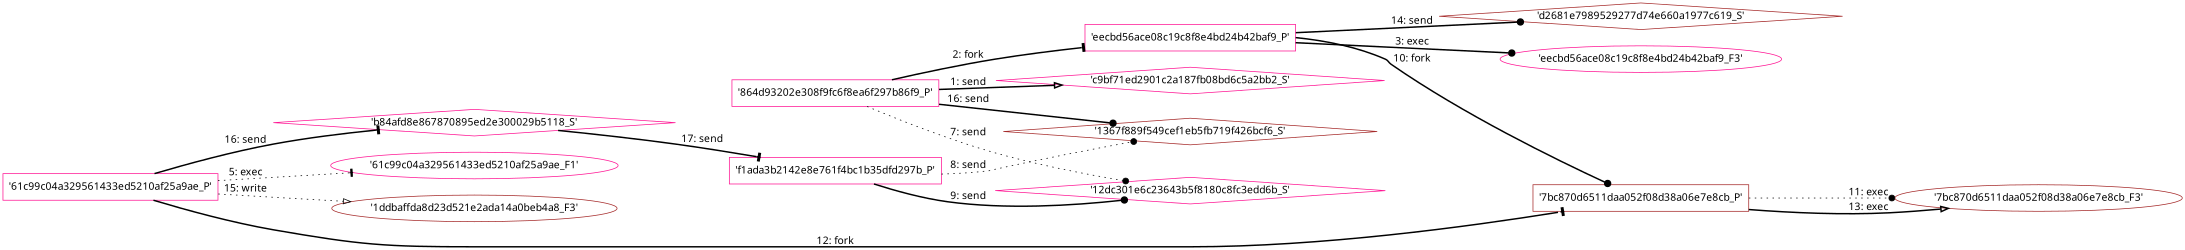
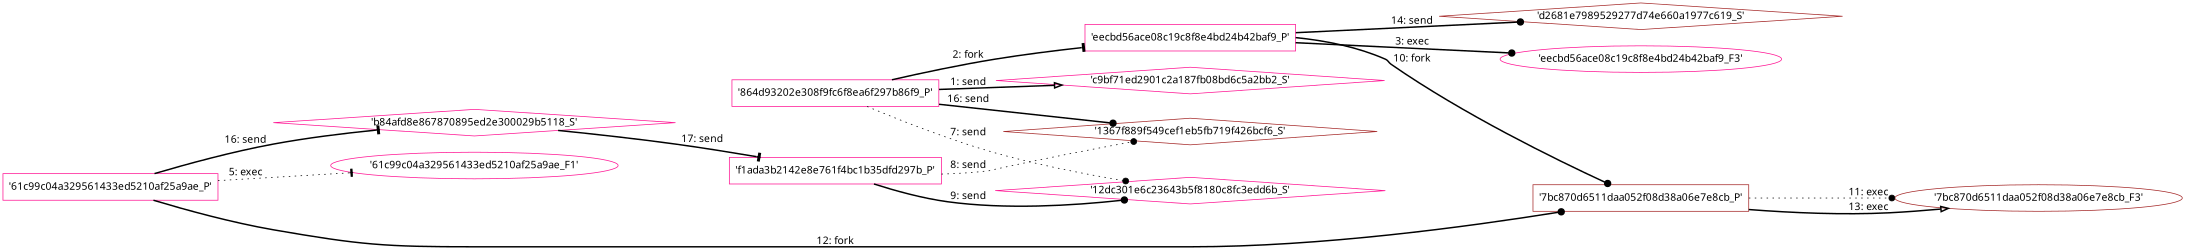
node "'1ddbaffda8d23d521e2ada14a0beb4a8_F3'": removed
edge "'61c99c04a329561433ed5210af25a9ae_P'" -> "'7bc870d6511daa052f08d38a06e7e8cb_P'": arrowhead tee -> dot
